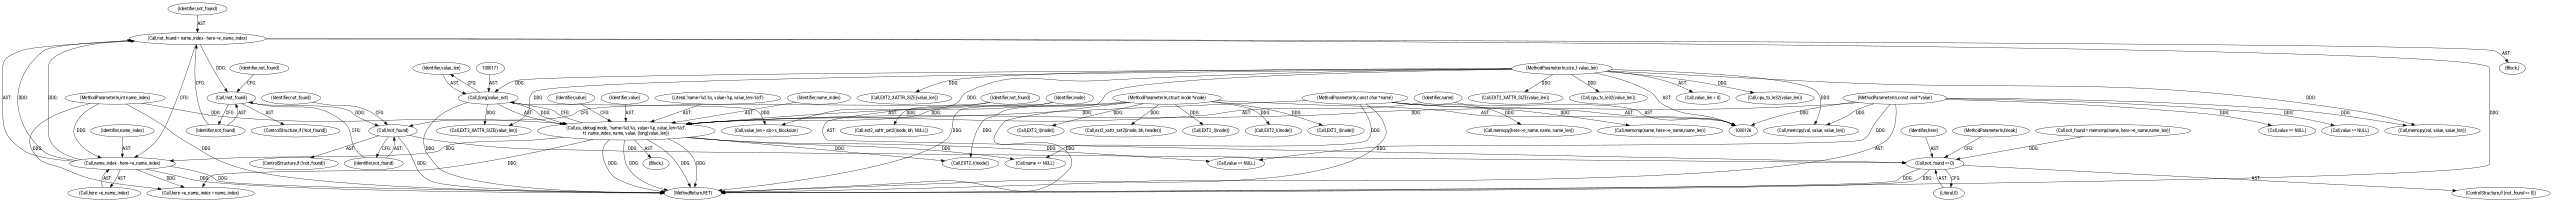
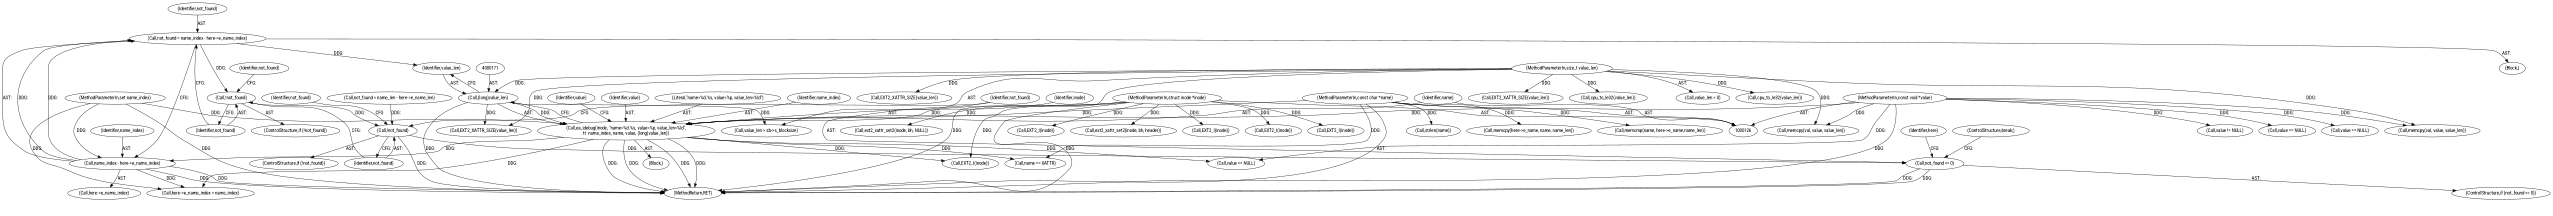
edge "(Call,not_found = name_index - here->e_name_index)" -> "(MethodReturn,RET)": now "(Call,not_found = name_index - here->e_name_index)" -> "(Identifier,value_len)"
node "1000171": label "1000171" -> "4000171"
node "(MethodParameterIn,int name_index)": label "(MethodParameterIn,int name_index)" -> "(MethodParameterIn,set name_index)"
node "(Call,not_found = name_len - here->e_name_len)": added
node "(Call,(long)value_not)": label "(Call,(long)value_not)" -> "(Call,(long)value_len)"
edge "(MethodParameterIn,size_t value_len)" -> "(Call,value_len > sb->s_blocksize)": label "DDG: " -> "AST: "
edge "(MethodParameterIn,size_t value_len)" -> "1000126": removed, label "AST:"
edge "(Identifier,inode)" -> "(Call,ext2_xattr_set2(inode, bh, NULL))": now "(MethodParameterIn,struct inode *inode)" -> "(Call,ext2_xattr_set2(inode, bh, NULL))"
edge "(MethodParameterIn,const void *value)" -> "1000126": label "DDG: " -> "AST: "
node "(Call,strlen(name))": added
node "(MethodParameterIn,break;)": label "(MethodParameterIn,break;)" -> "(ControlStructure,break;)"
node "(Call,not_found = memcmp(name, here->e_name,name_len))": removed
node "(Call,value != NULL)": added
edge "(MethodParameterIn,const char *name)" -> "(MethodReturn,RET)": label "DDG: " -> "AST: "
edge "(MethodParameterIn,const void *value)" -> "(MethodReturn,RET)": label "AST: " -> "DDG: "
edge "(Identifier,here)" -> "(Call,not_found <= 0)": label "AST: " -> "CFG: "
node "(Call,name == NULL)": label "(Call,name == NULL)" -> "(Call,name == XATTR)"
edge "(Call,here->e_name_index)" -> "(Call,name_index - here->e_name_index)": removed, label "AST:"
node "(Literal,0)": removed
